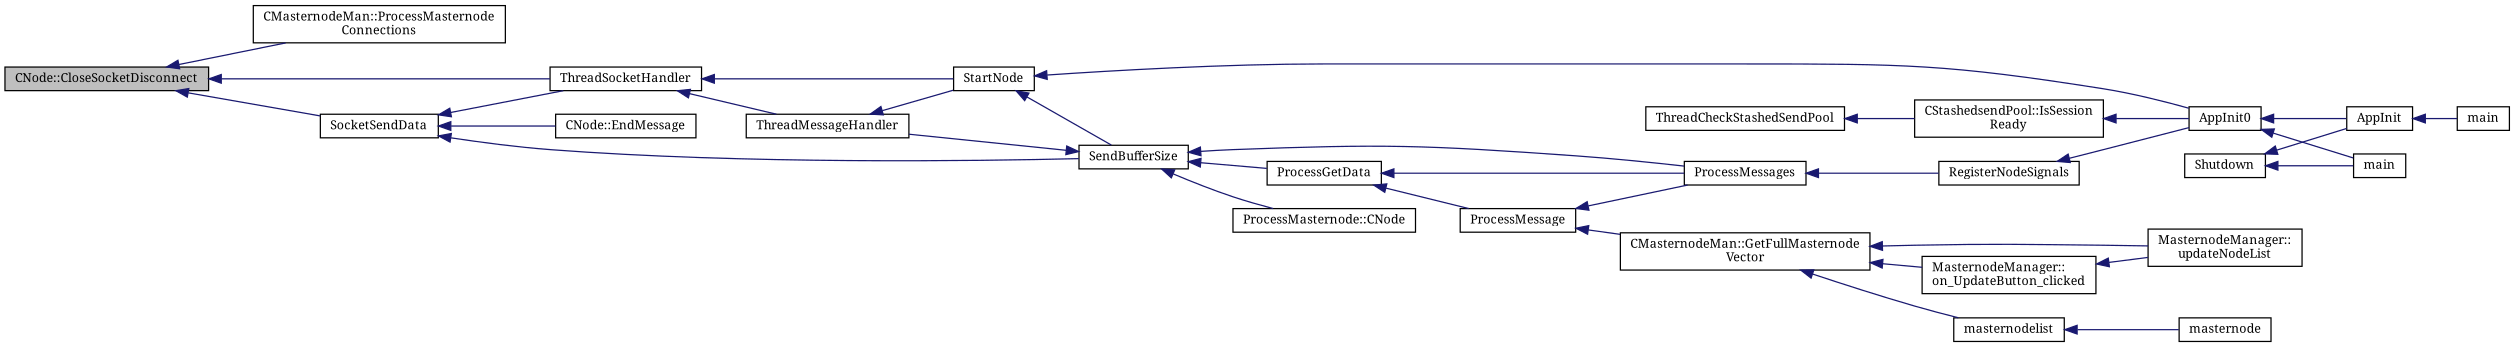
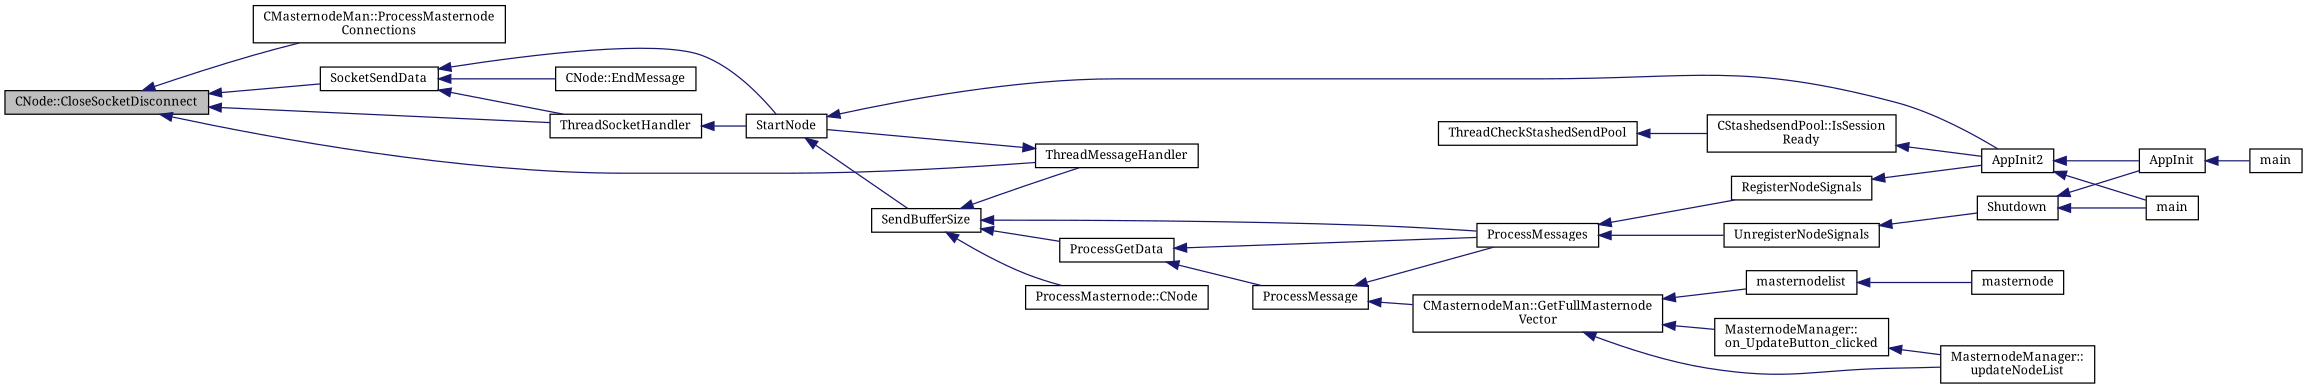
edge "ThreadMessageHandler" -> "ThreadSocketHandler": now "ThreadMessageHandler" -> "CNode::CloseSocketDisconnect"
node "AppInit0": label "AppInit0" -> "AppInit2"
edge "SendBufferSize" -> "SocketSendData": now "StartNode" -> "SocketSendData"
node "UnregisterNodeSignals": added
